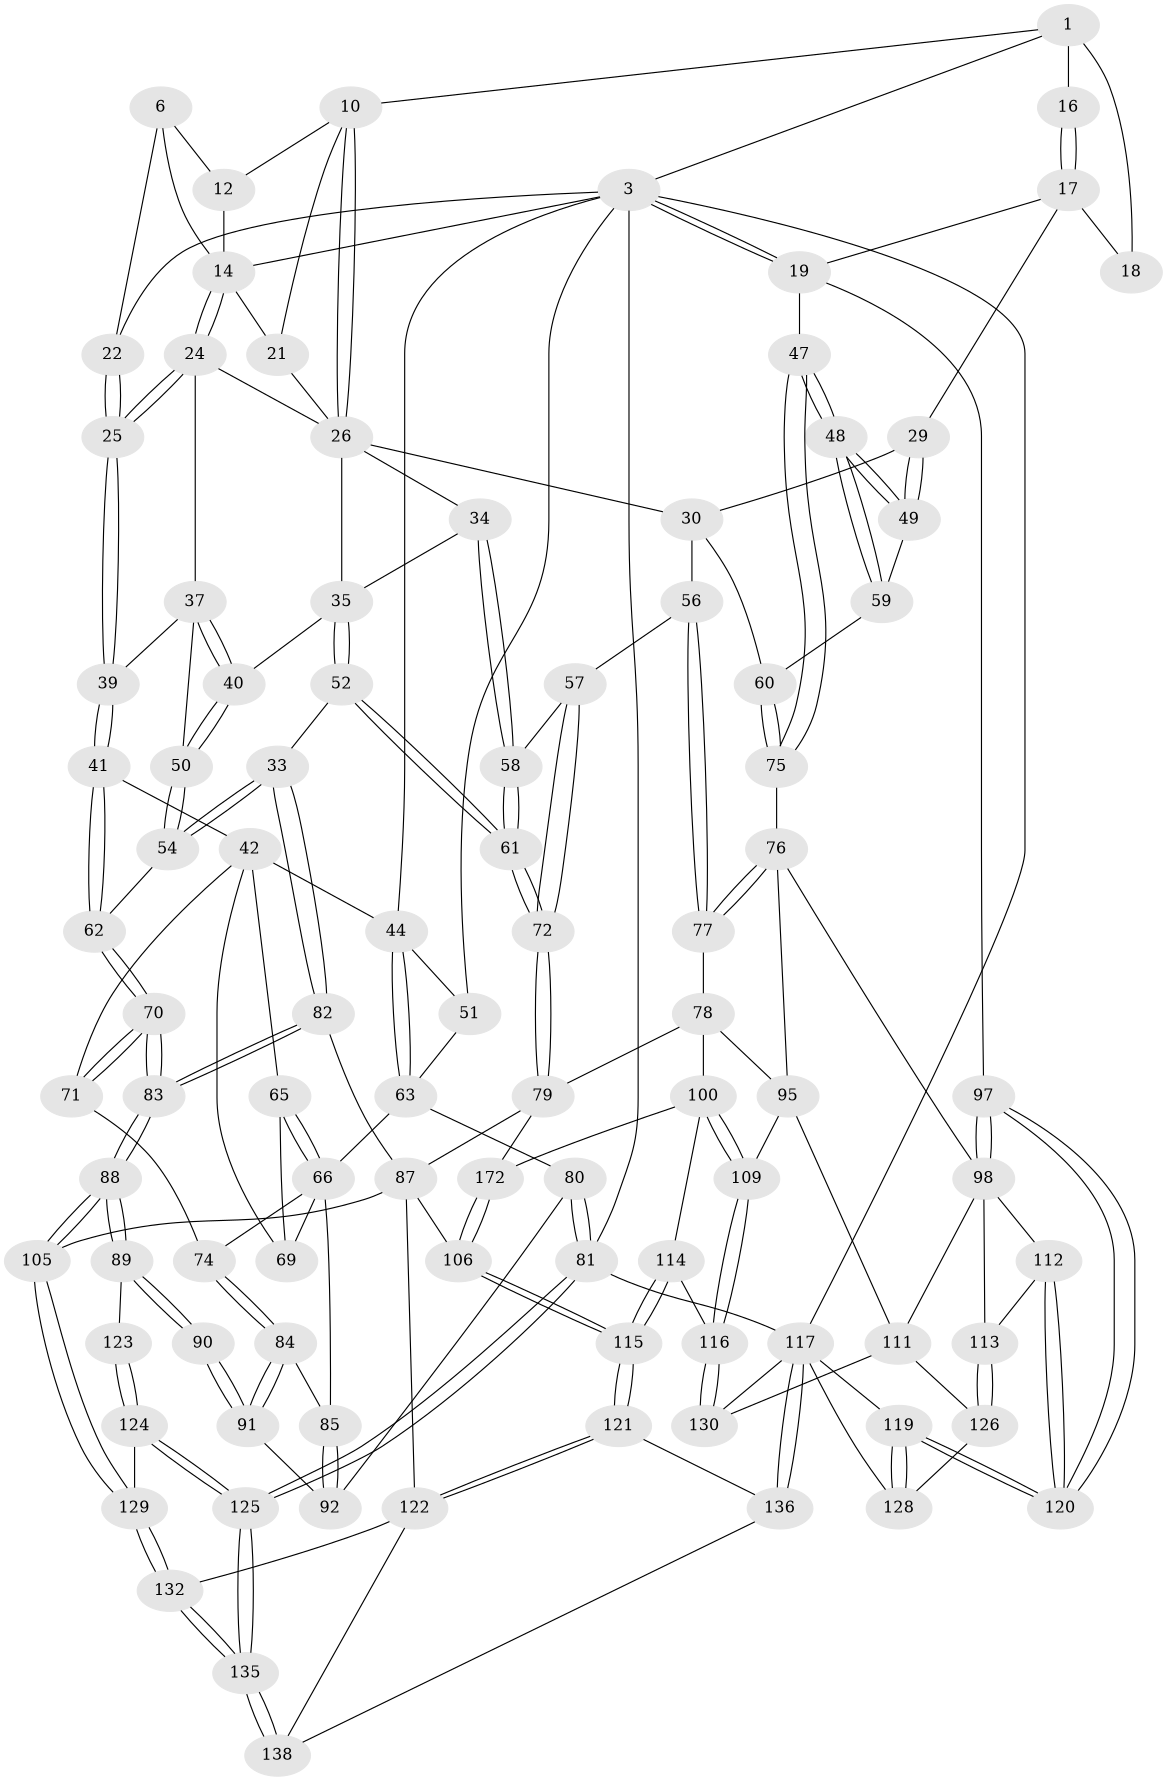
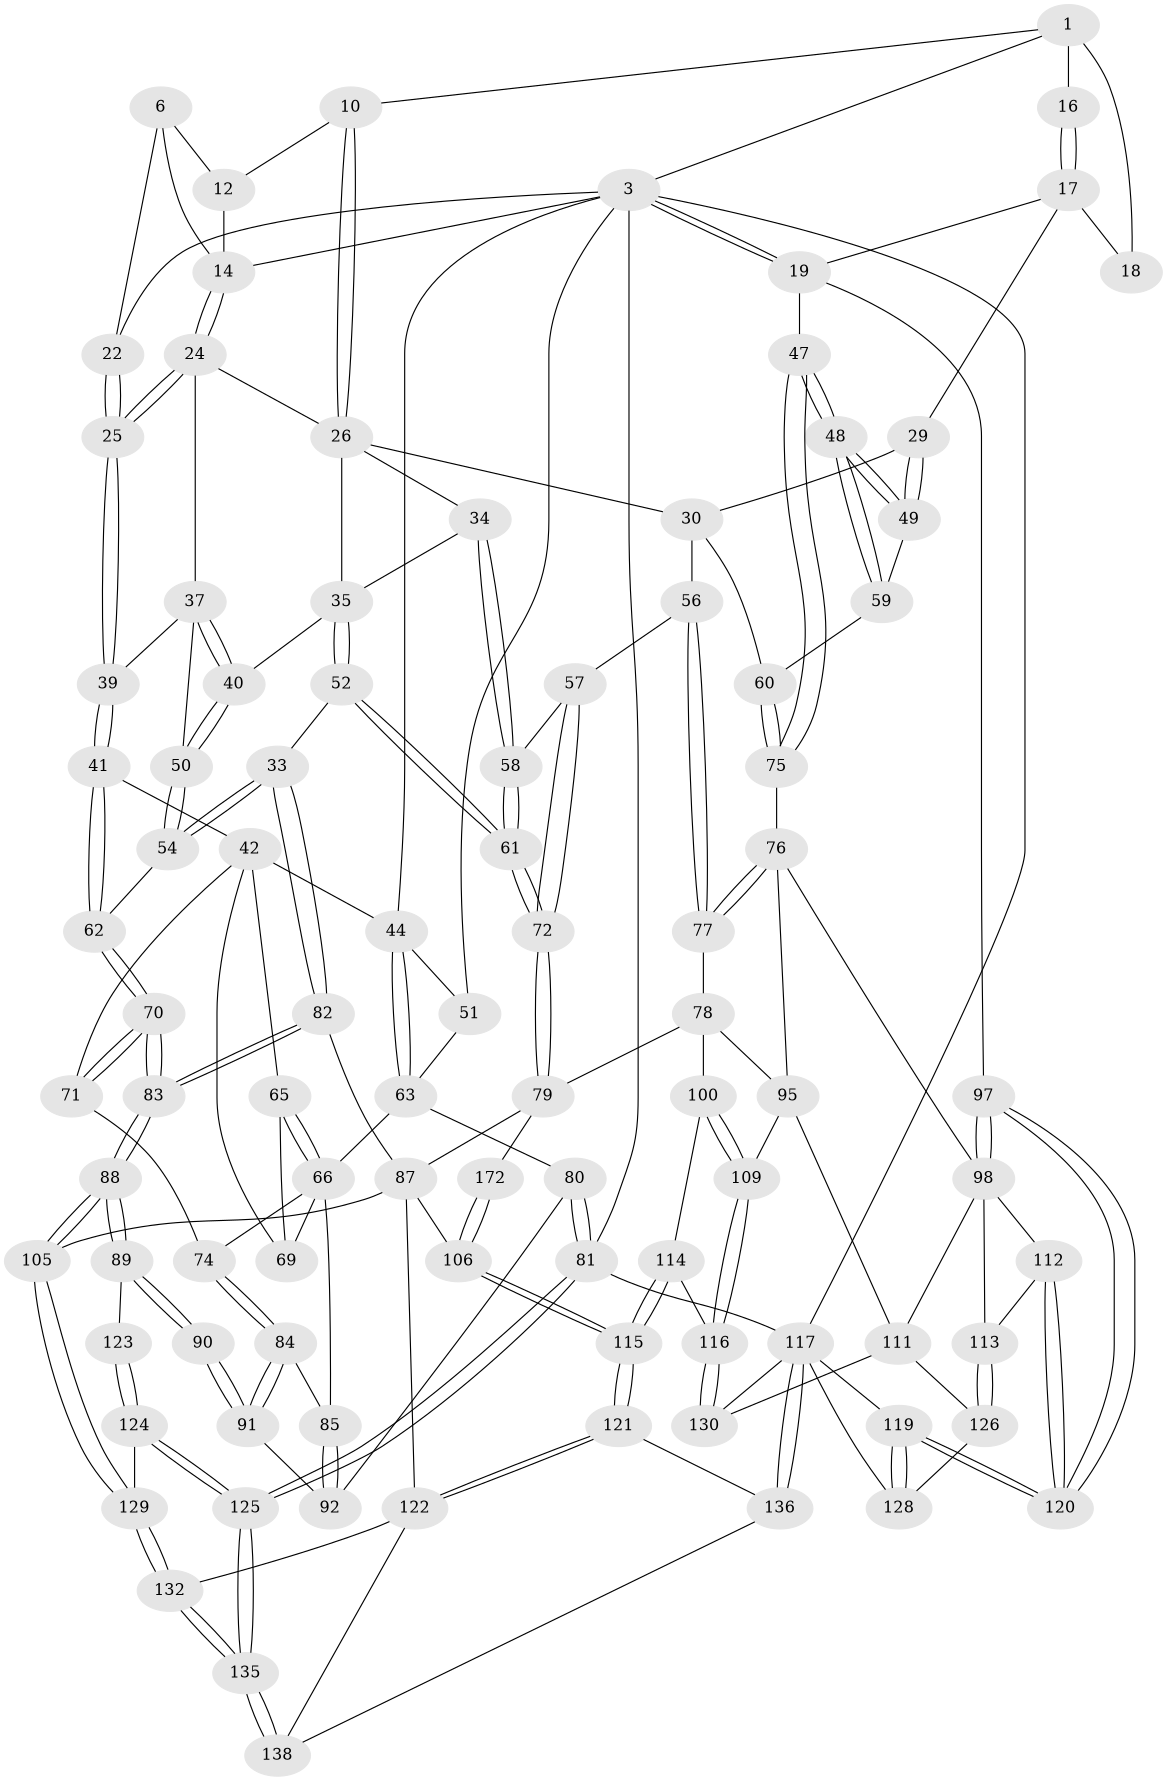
node "21": removed
edge "100" -- "172": removed
